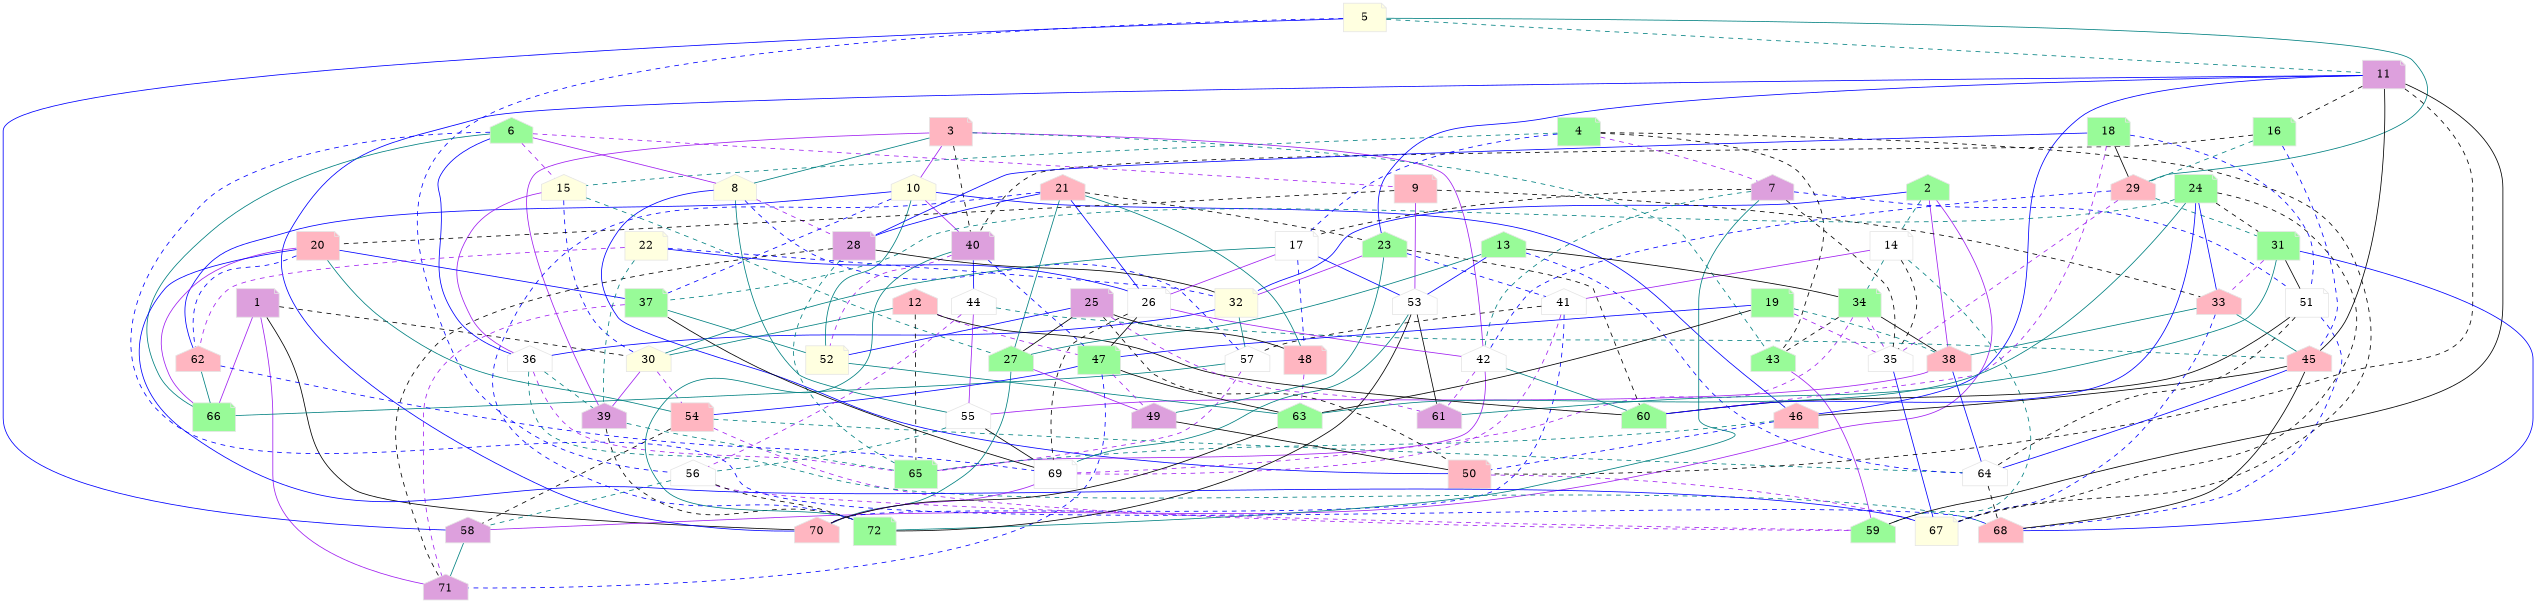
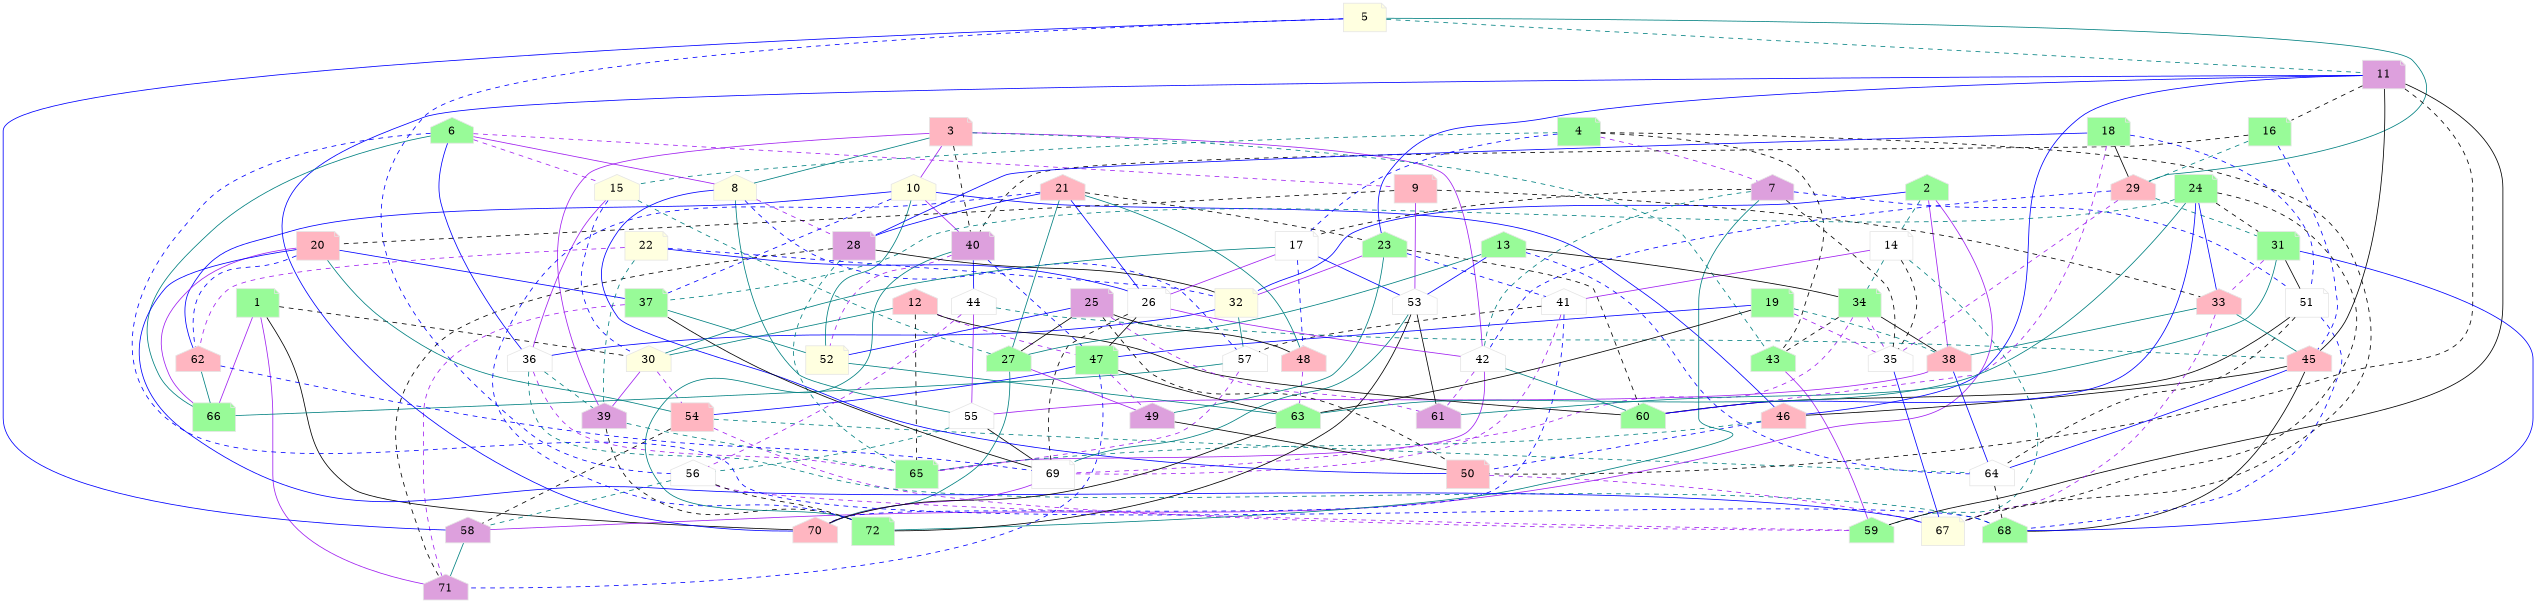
node "1": fillcolor plum -> palegreen
node "48": shape note -> house
edge "33" -- "67": color blue -> purple
node "68": fillcolor lightpink -> palegreen
